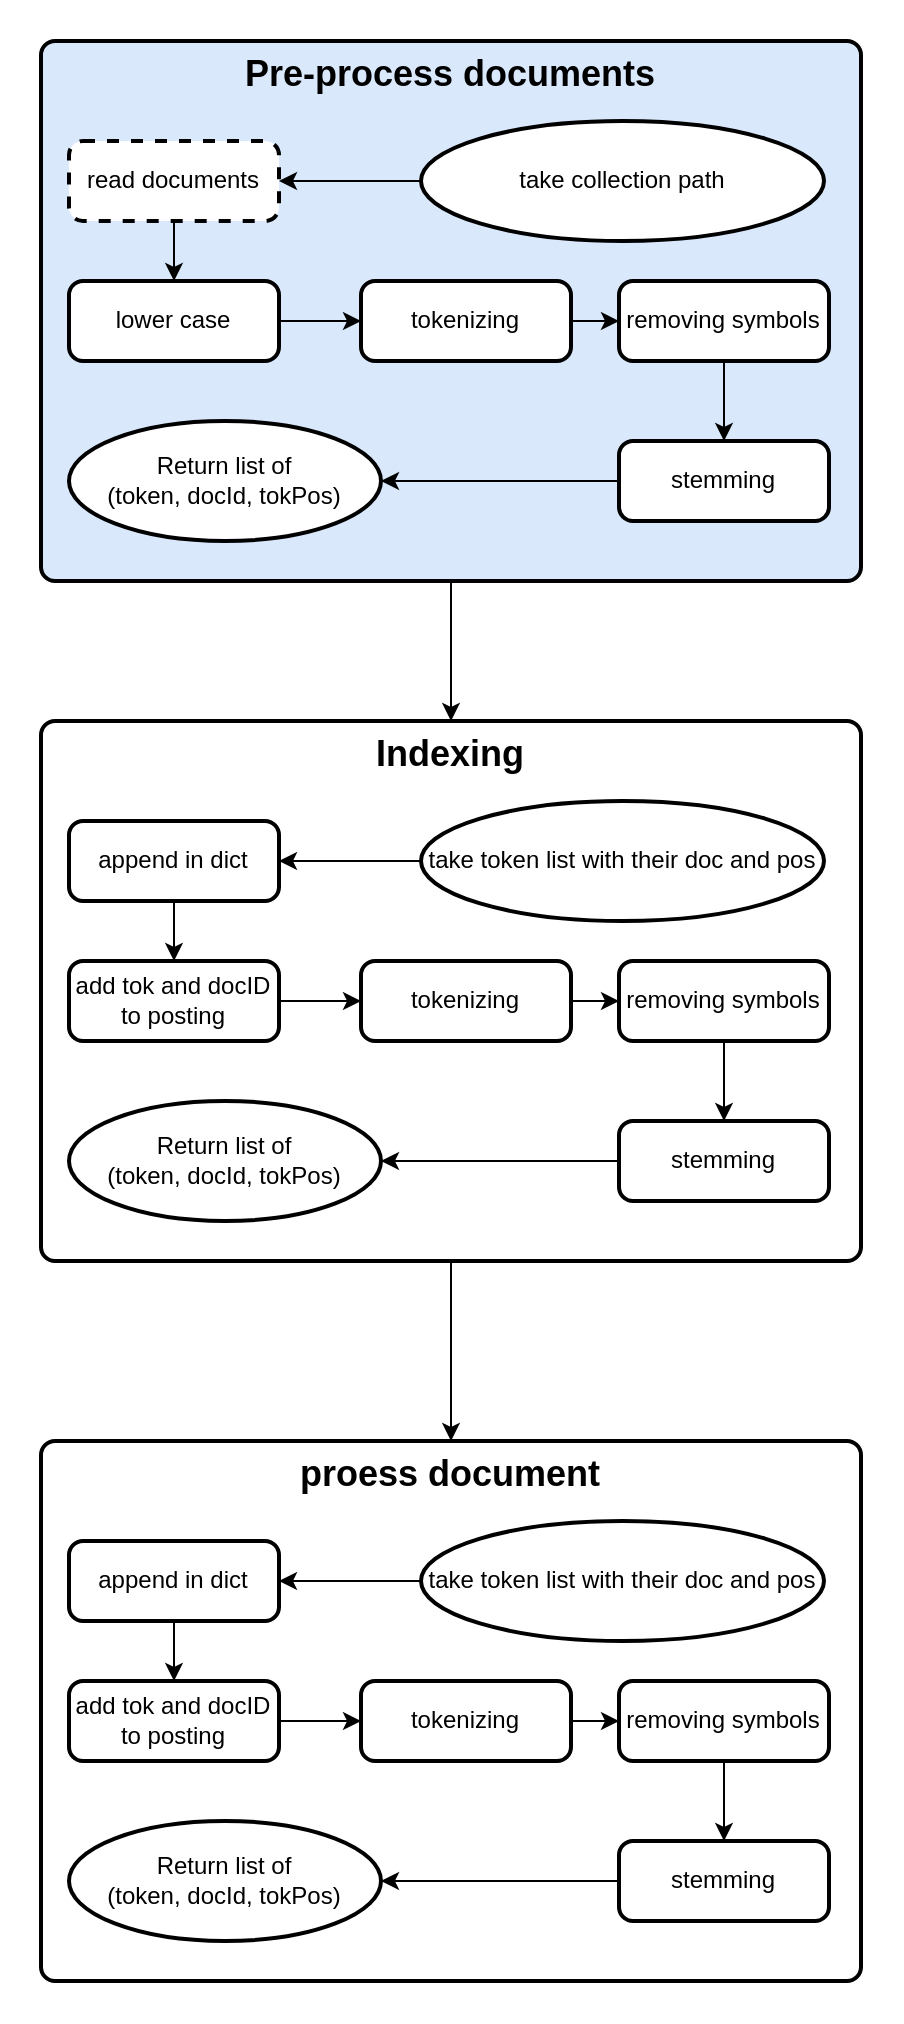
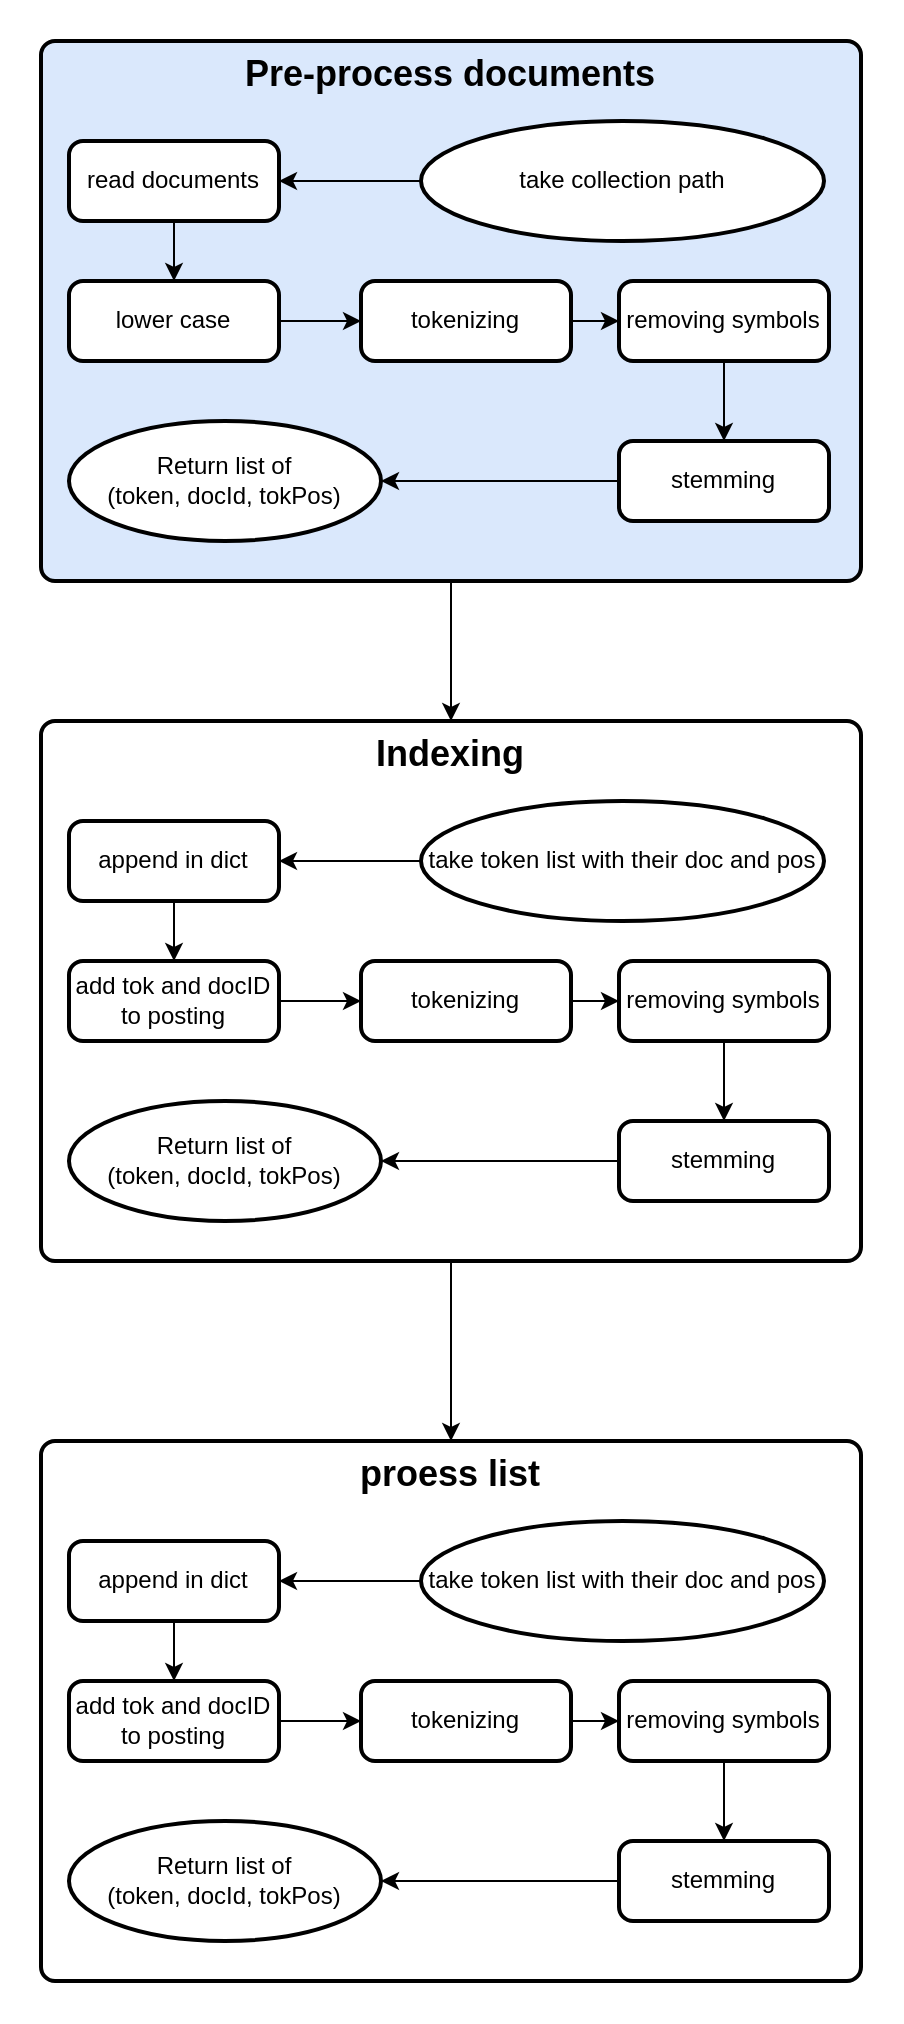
node "read documents": style dashed -> solid
node "proess document": label "proess document" -> "proess list"
